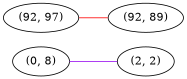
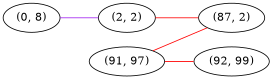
node "(92, 97)": label "(92, 97)" -> "(91, 97)"
node "(92, 89)": label "(92, 89)" -> "(92, 99)"
node "(87, 2)": added
